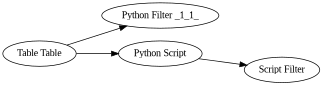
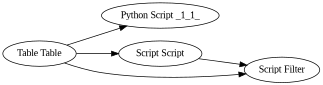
node "Python Filter _1_1_": label "Python Filter _1_1_" -> "Python Script _1_1_"
node "Python Script": label "Python Script" -> "Script Script"
edge "Table Table" -> "Script Filter": added
